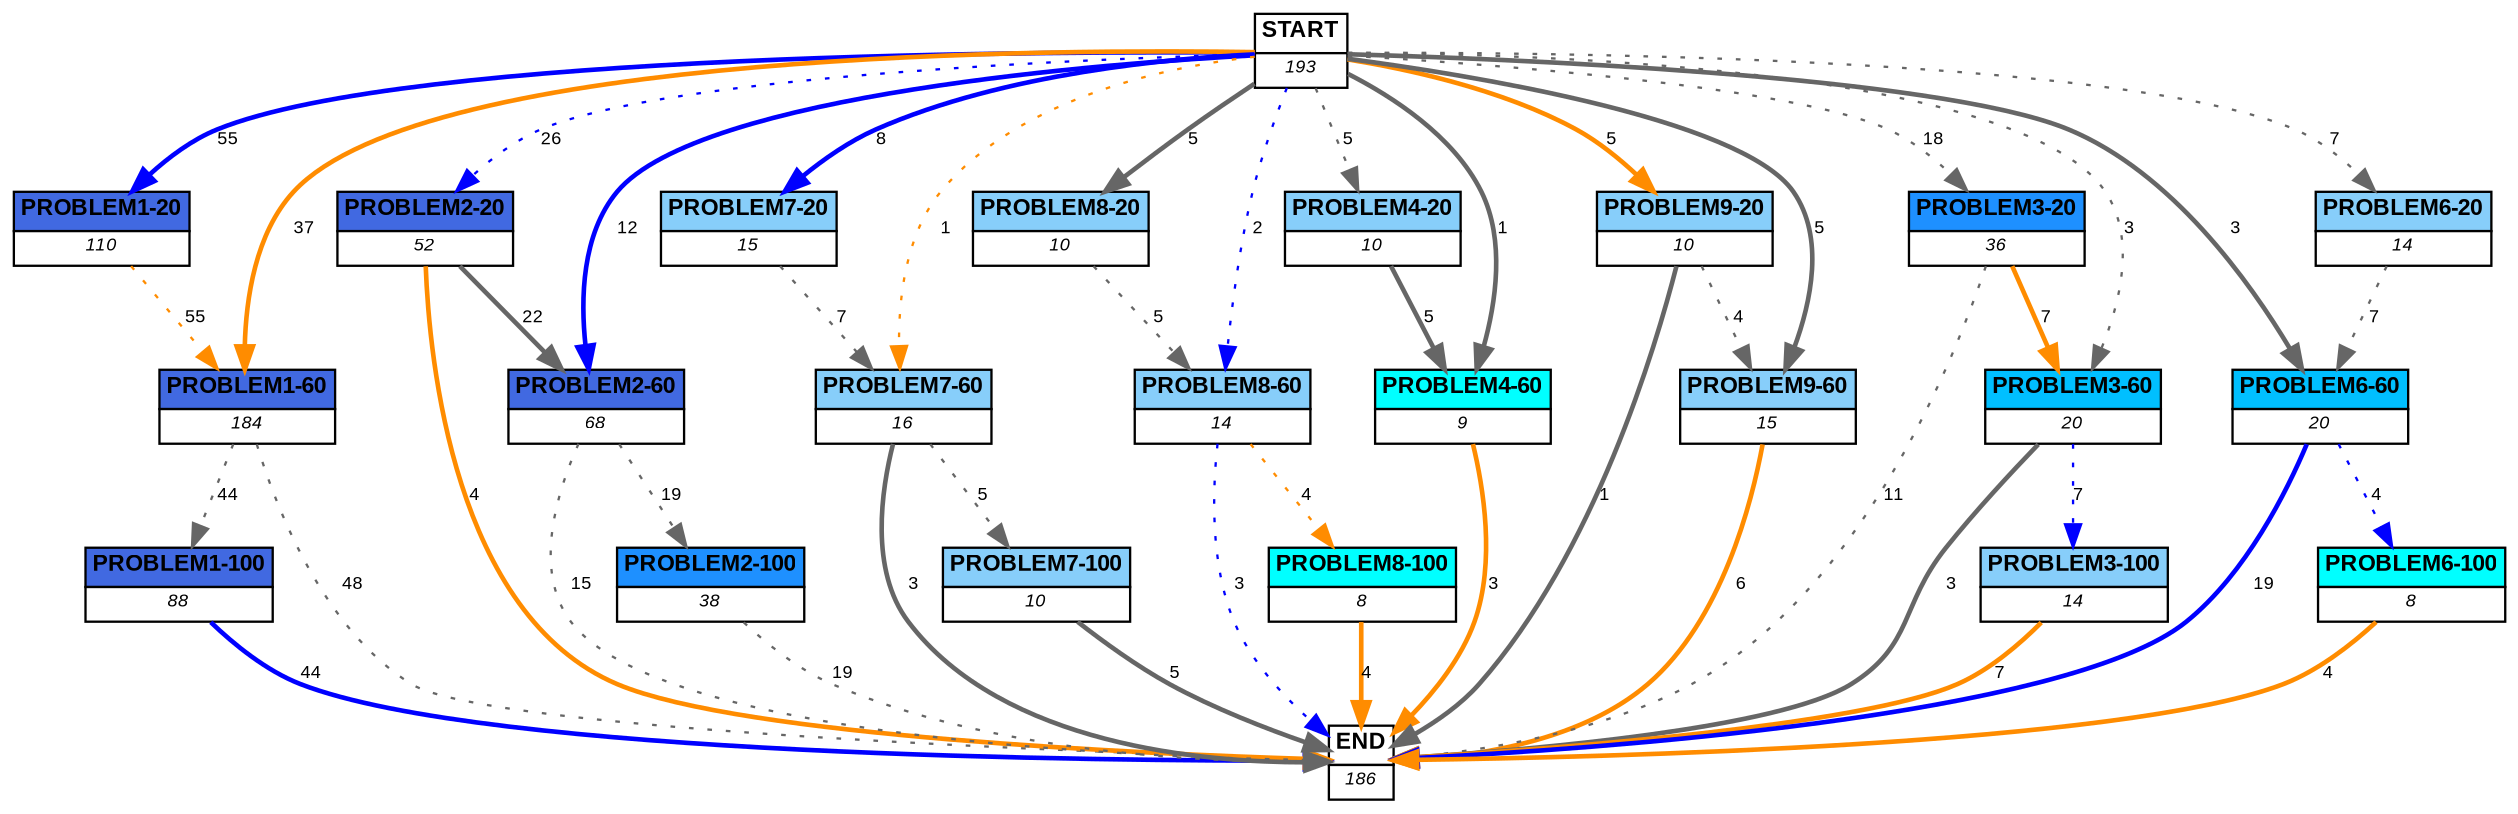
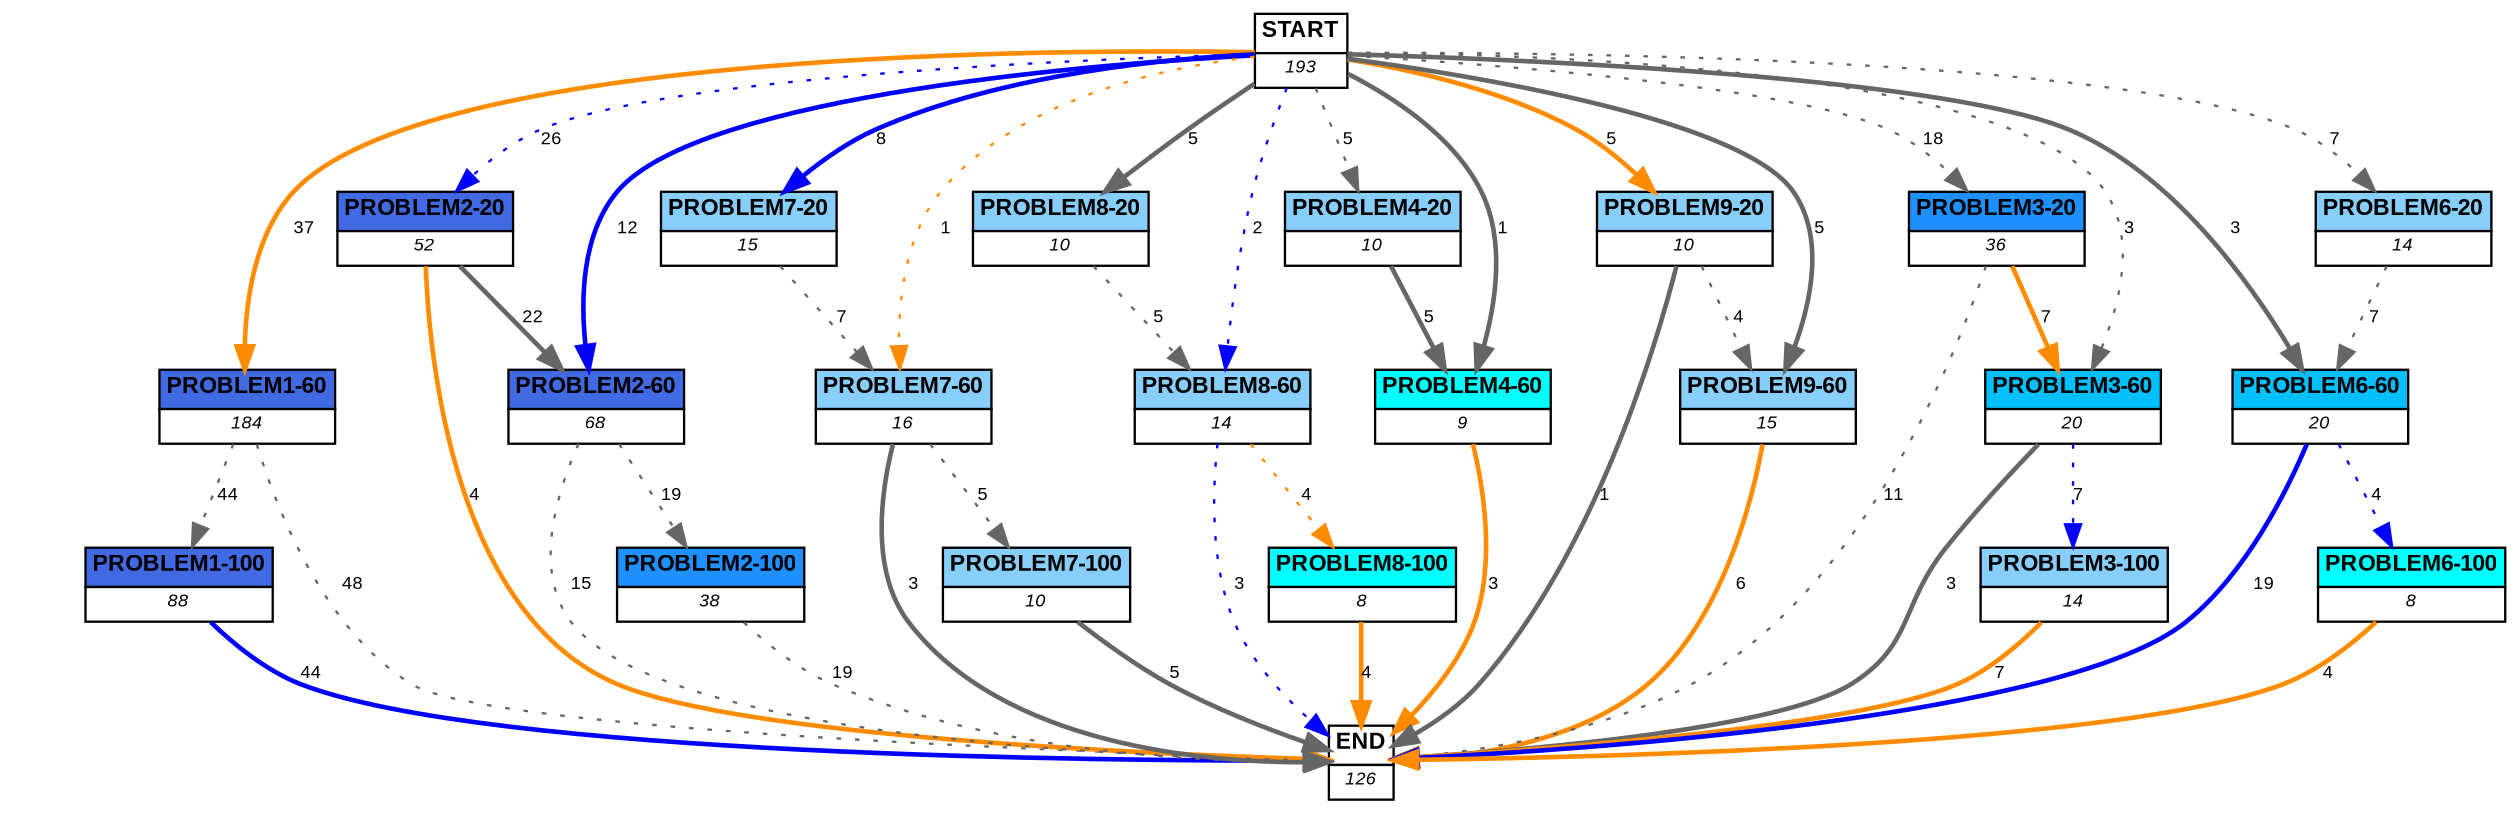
node "PROBLEM1-20": removed
node "END": text "186" -> "126"
